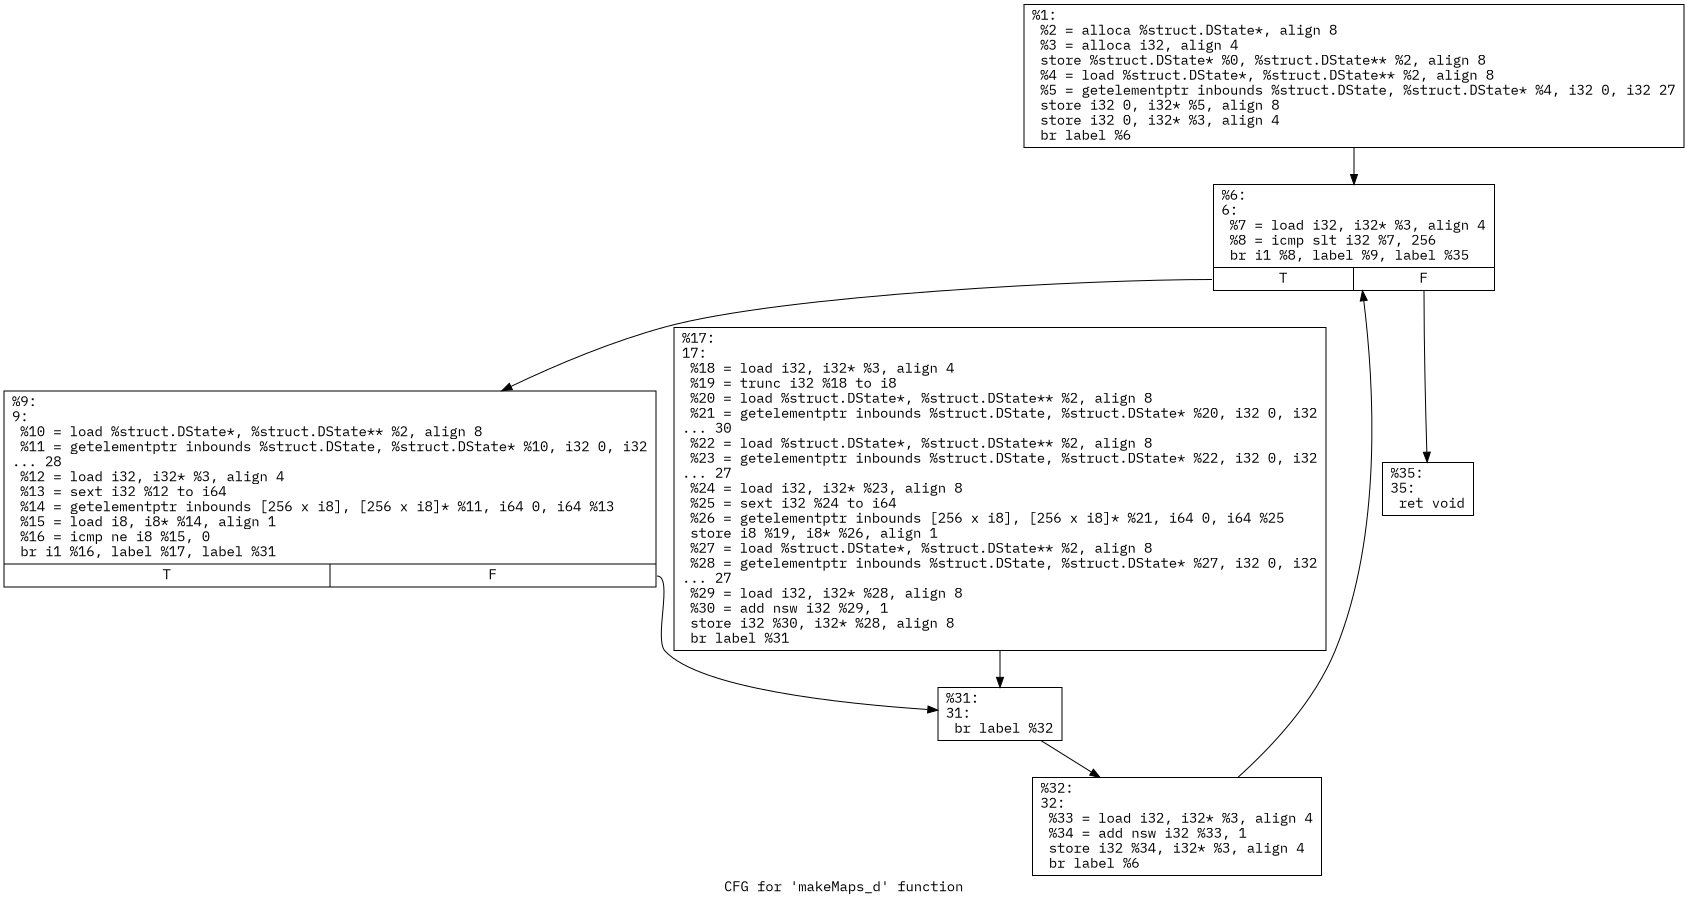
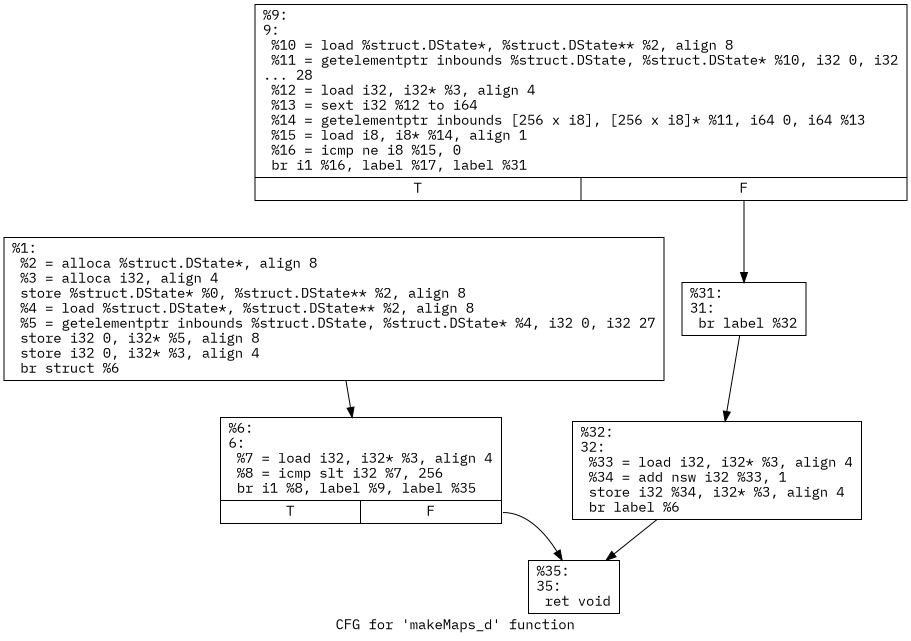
node "%1:": text "br label %6" -> "br struct %6"
edge "%6:" -> "%9:": removed
node "%17:": removed
edge "%32:" -> "%6:": now "%32:" -> "%35:"
